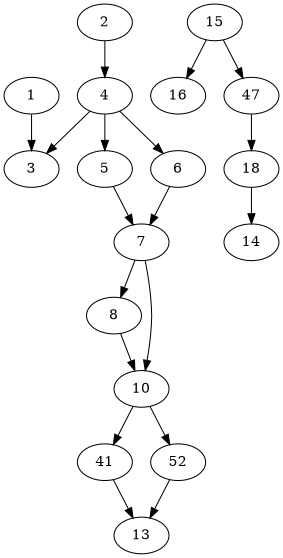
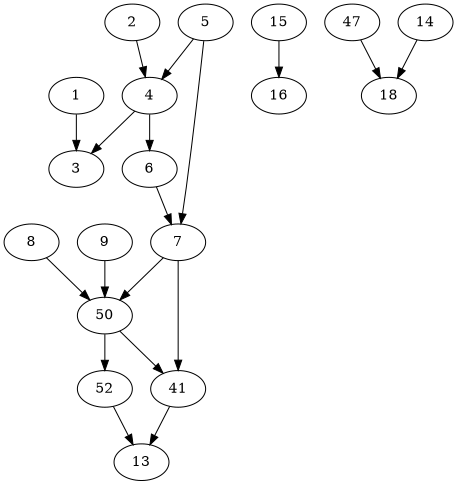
edge "15" -> "47": removed
edge "4" -> "5": reversed
edge "18" -> "14": reversed
node "9": added
edge "7" -> "8": now "7" -> "41"
node "10": label "10" -> "50"
